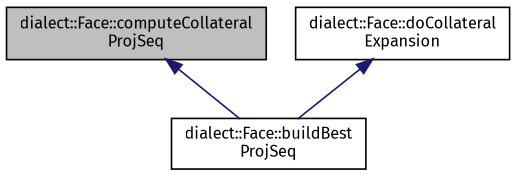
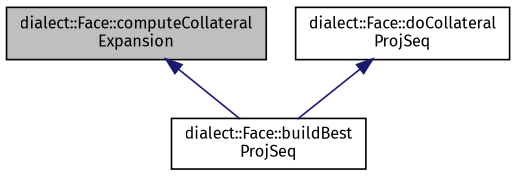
node "dialect::Face::computeCollateral ProjSeq": label "dialect::Face::computeCollateral ProjSeq" -> "dialect::Face::computeCollateral Expansion"
node "dialect::Face::doCollateral Expansion": label "dialect::Face::doCollateral Expansion" -> "dialect::Face::doCollateral ProjSeq"
